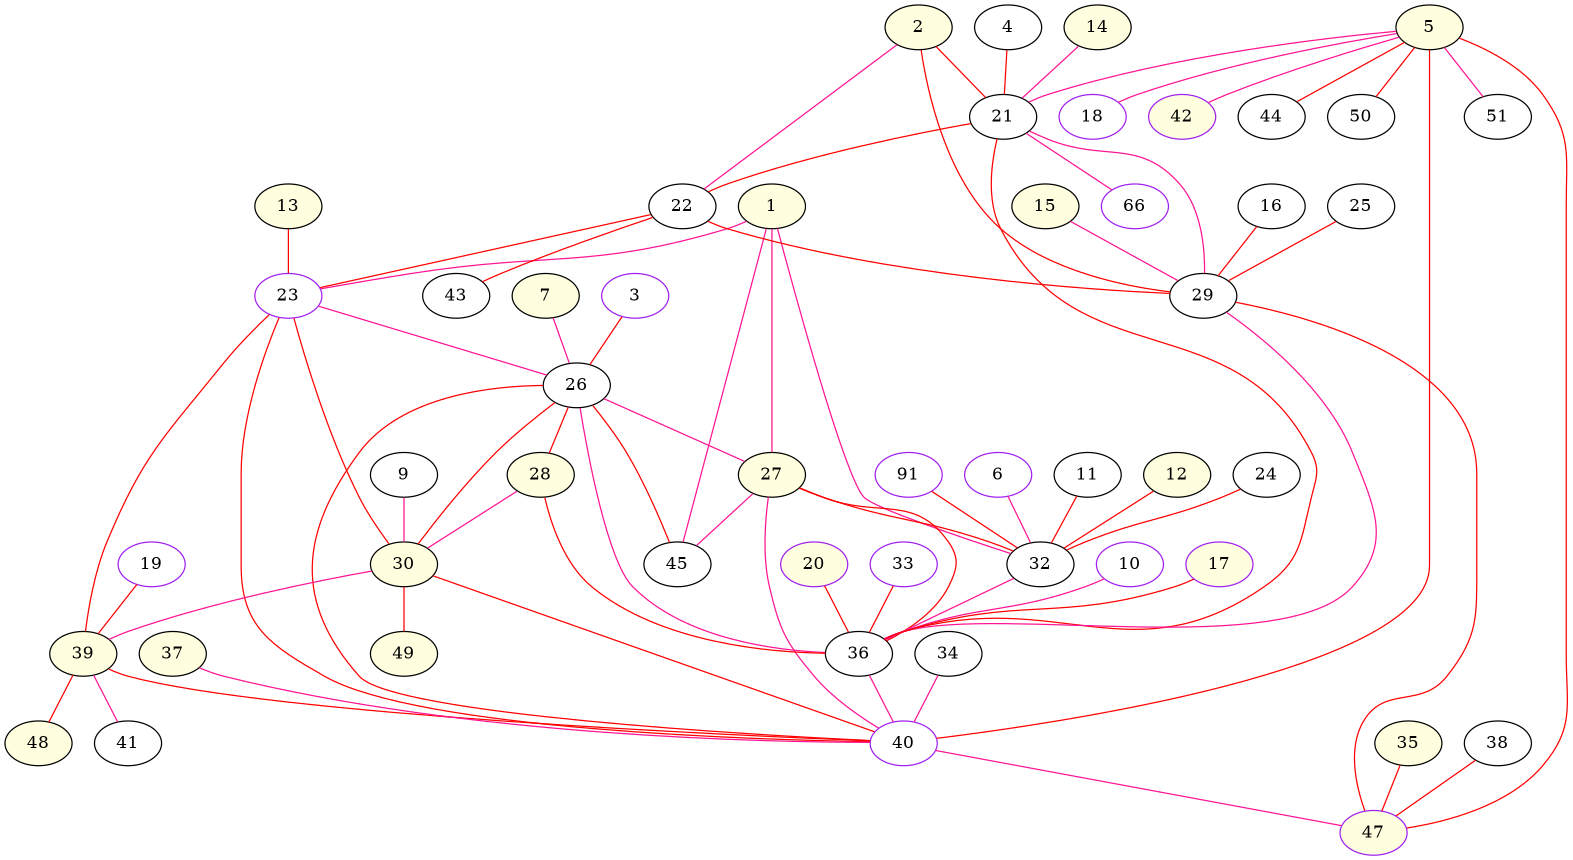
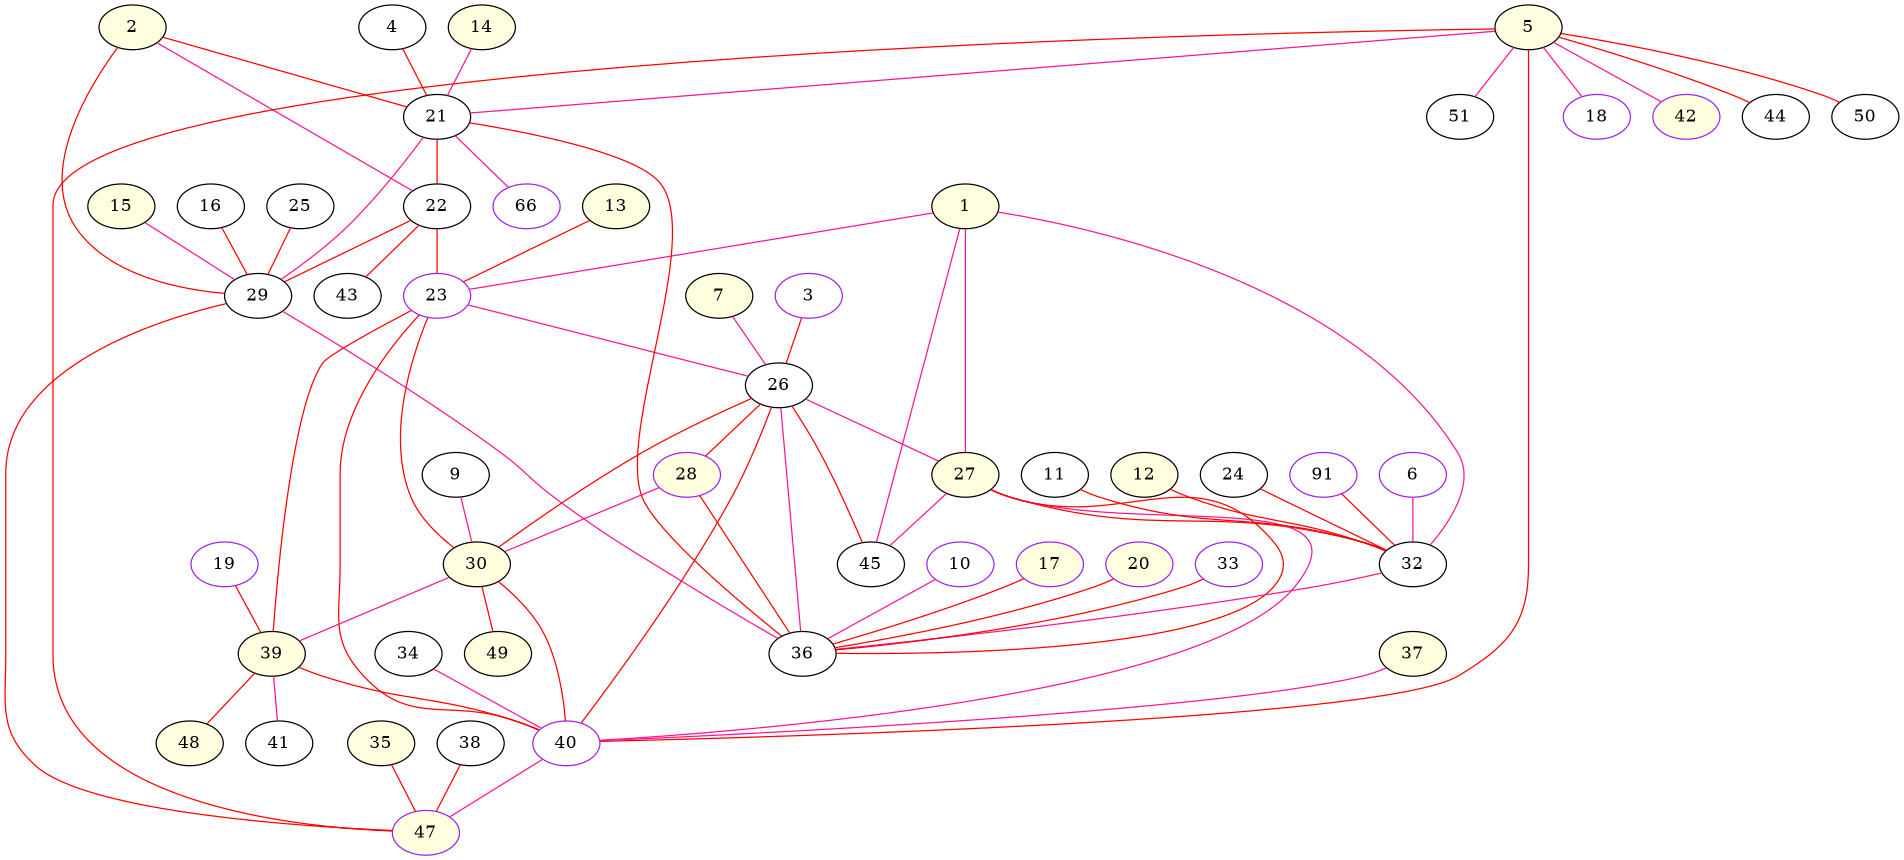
node "28": color black -> purple
edge "36" -- "40": removed
